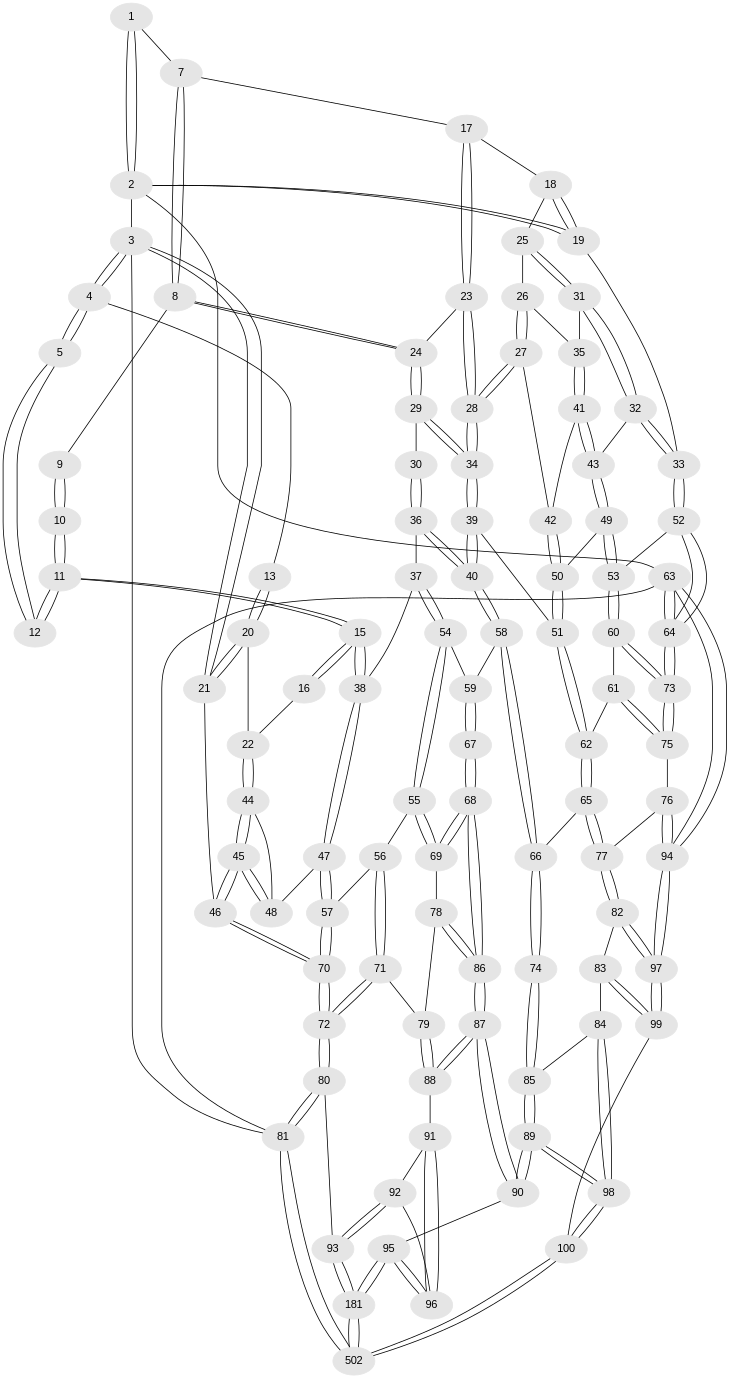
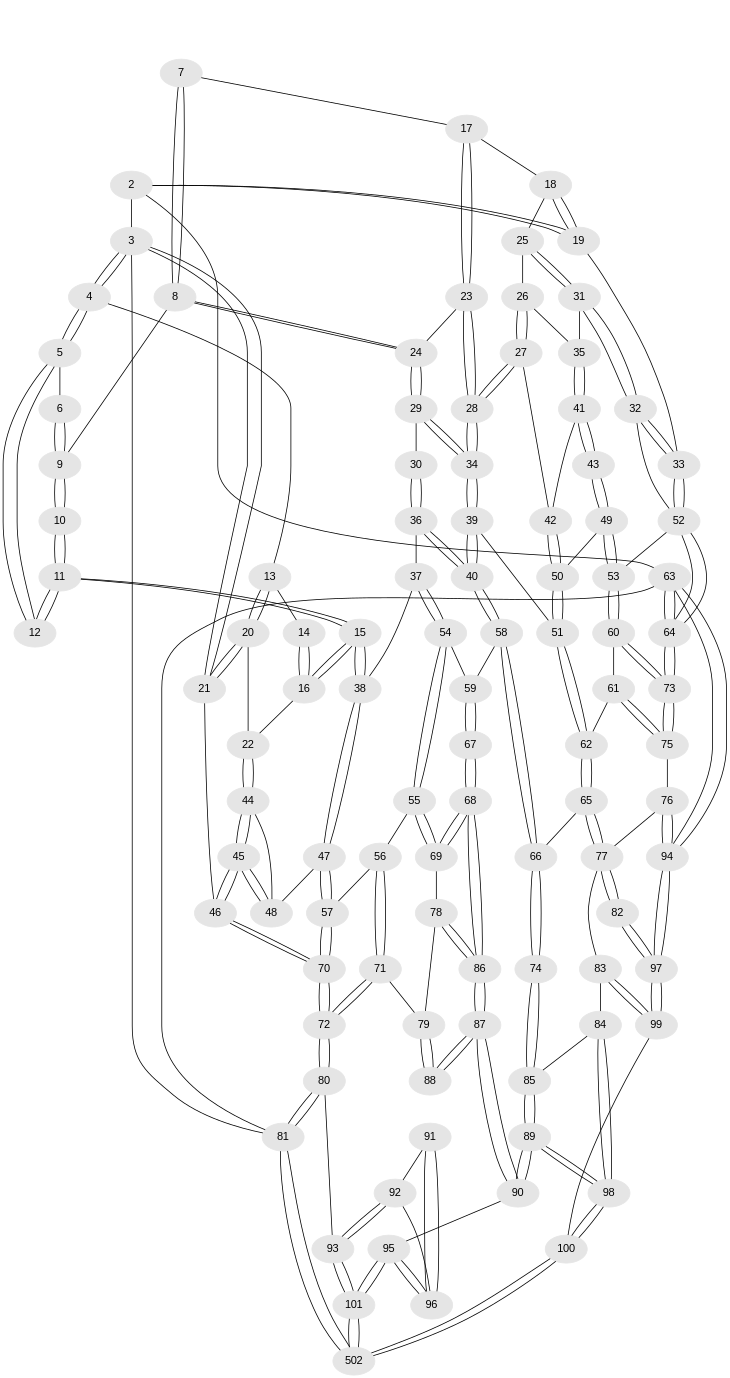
node "1": removed
node "6": added
edge "32" -- "43": now "32" -- "52"
node "14": added
edge "82" -- "83": now "77" -- "83"
edge "88" -- "91": removed
node "181": label "181" -> "101"
